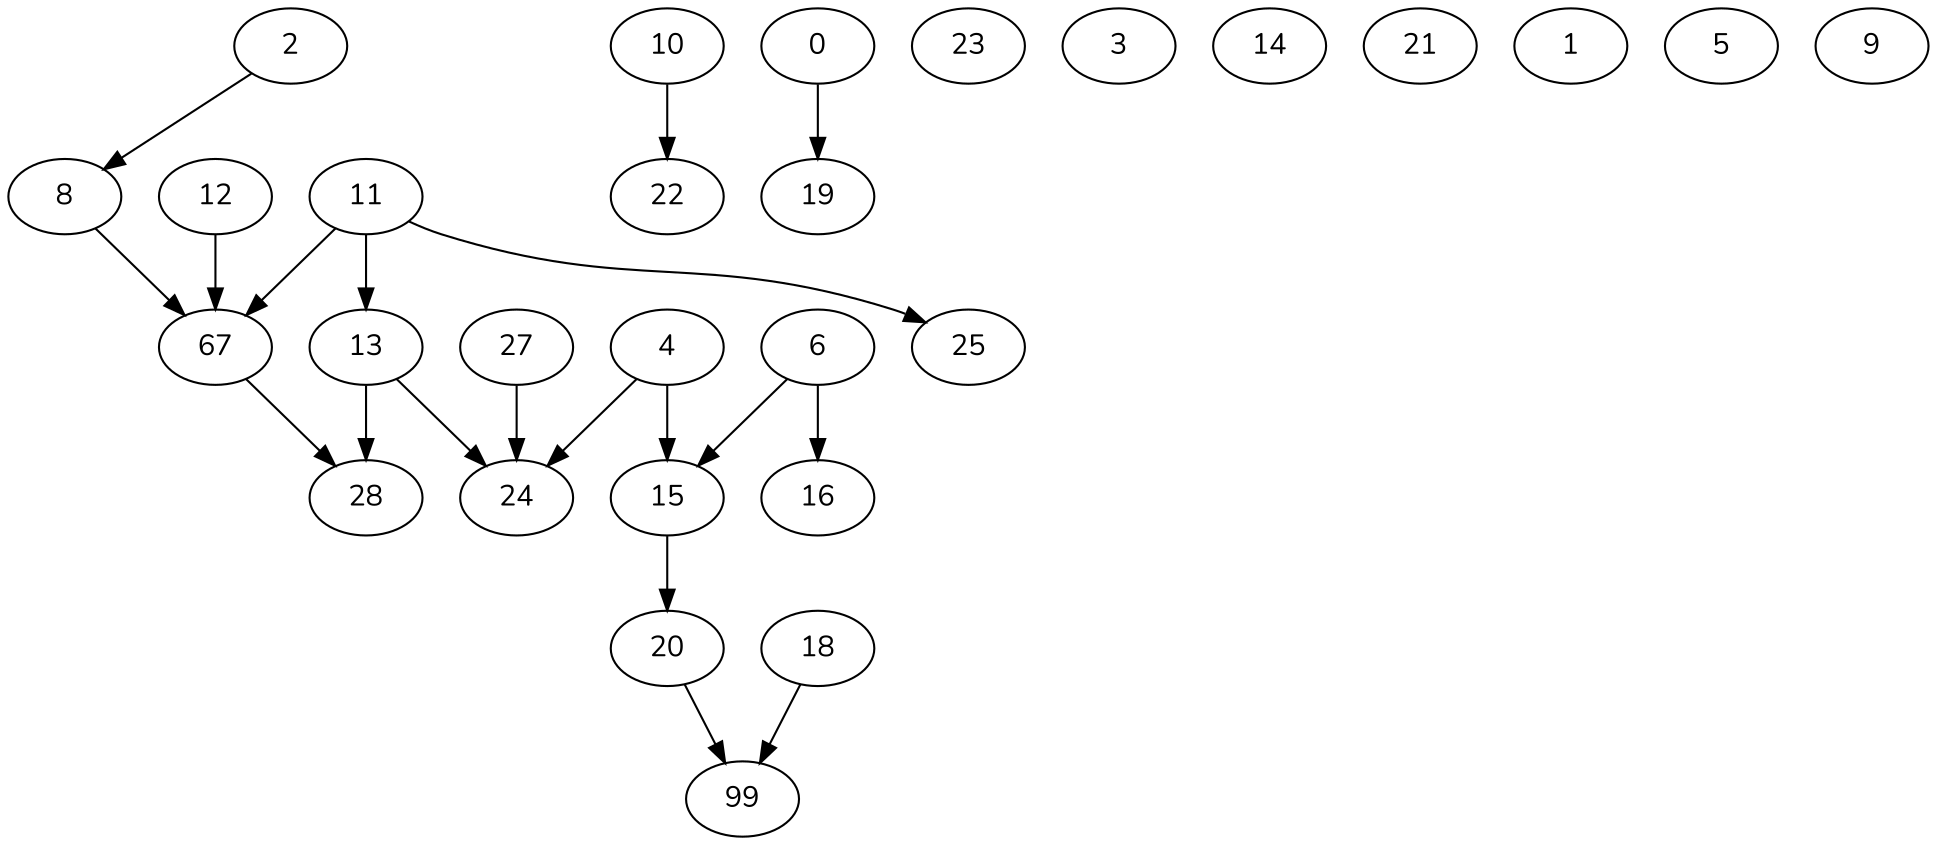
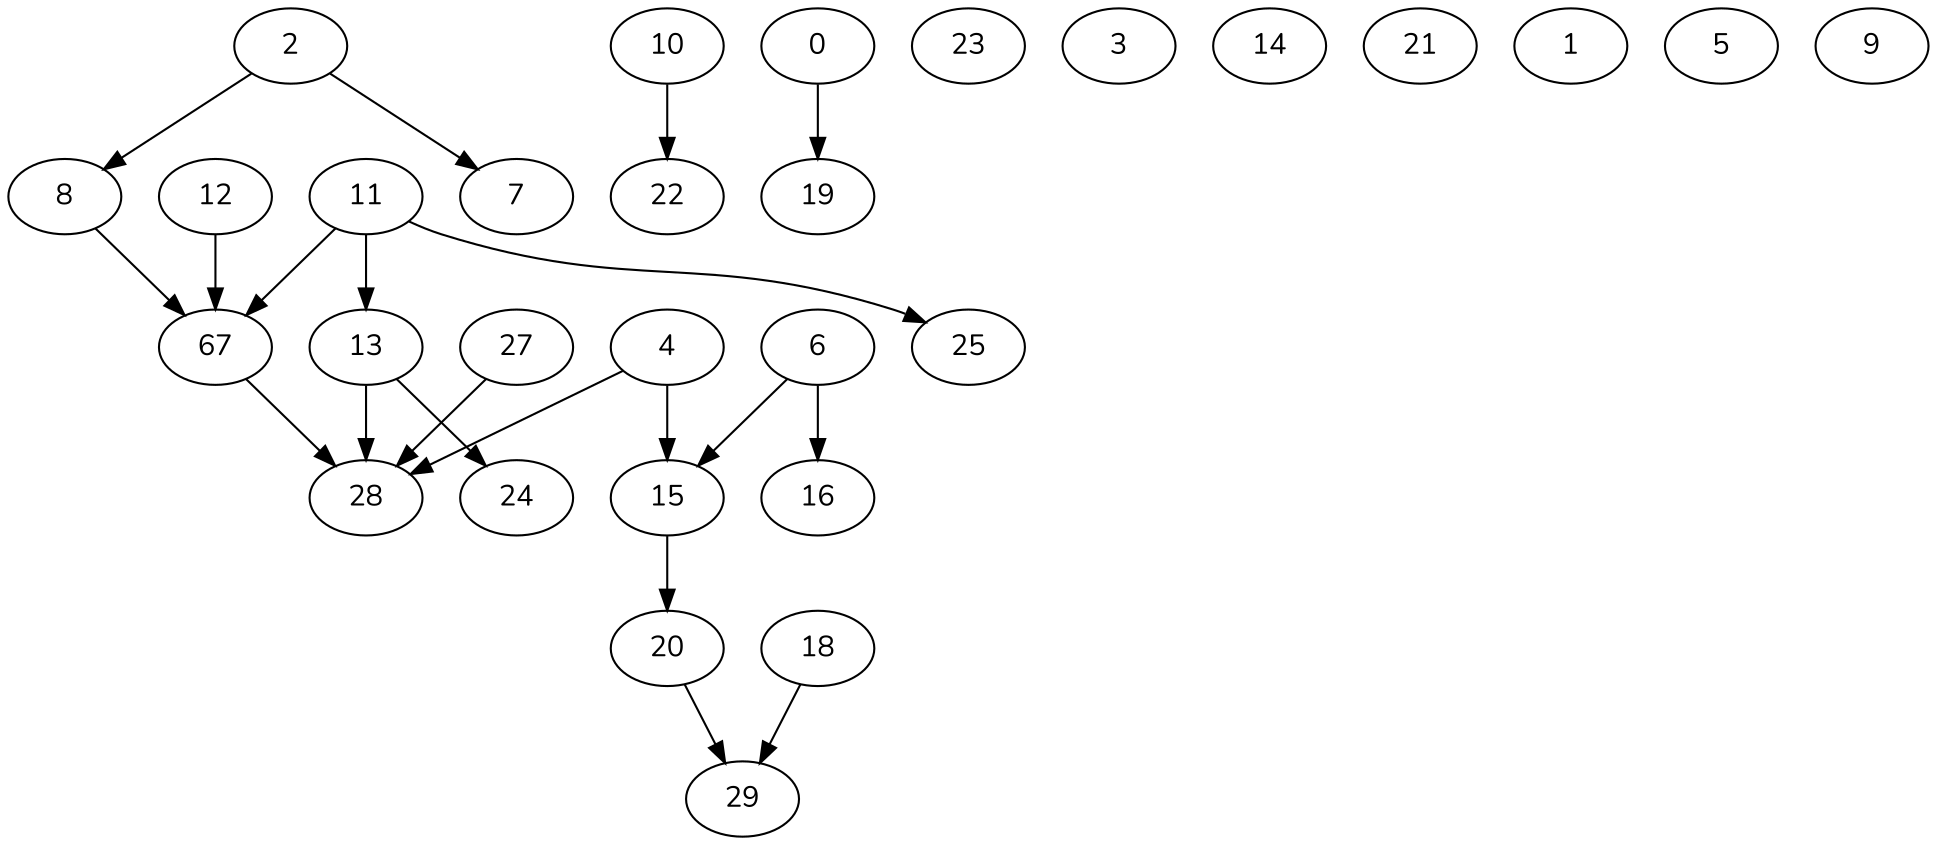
node "7": added
edge "27" -> "24": now "27" -> "28"
edge "4" -> "24": now "4" -> "28"
node "99": label "99" -> "29"
